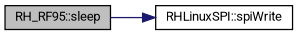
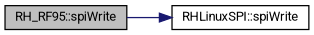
node "RH_RF95::sleep": label "RH_RF95::sleep" -> "RH_RF95::spiWrite"
